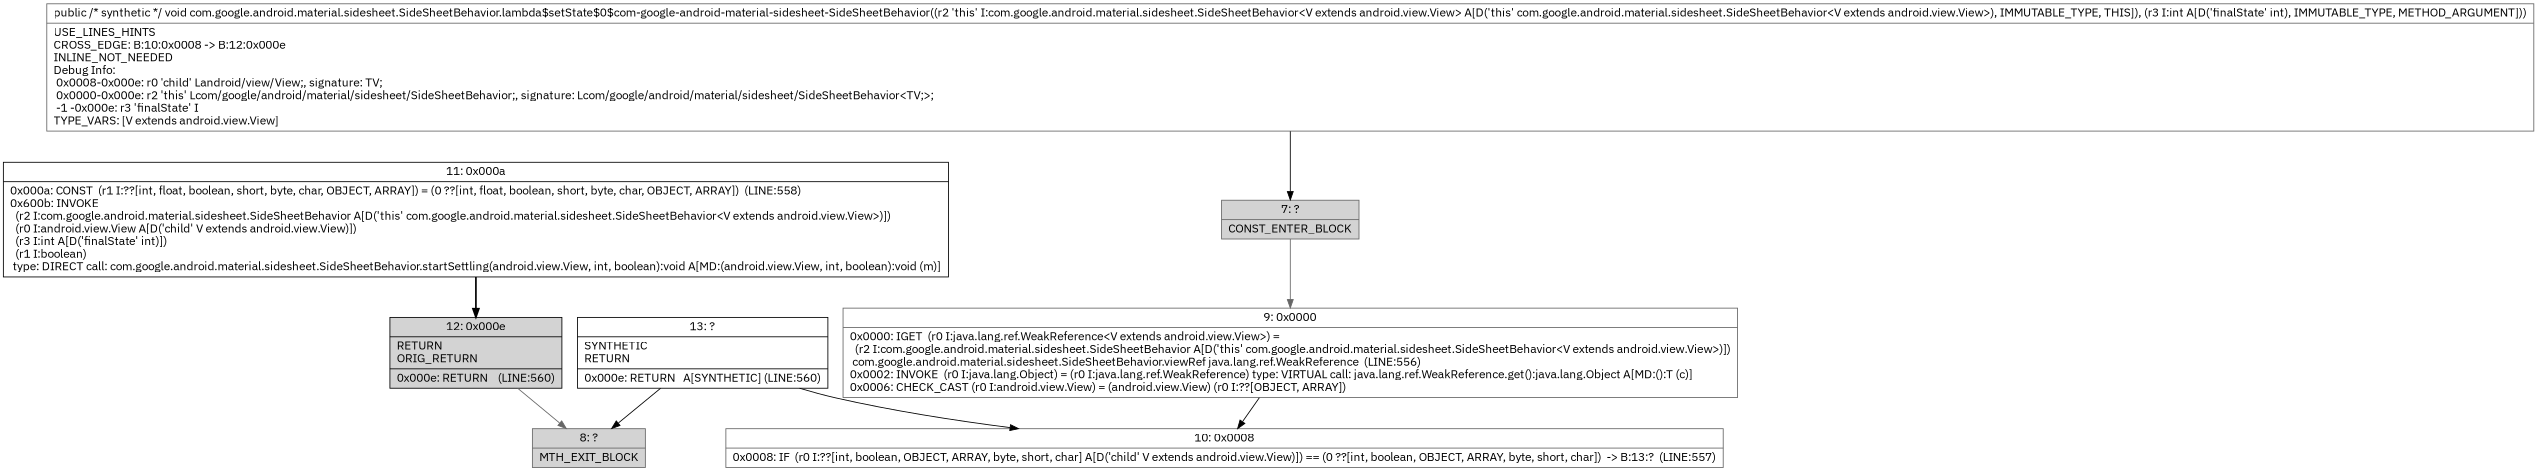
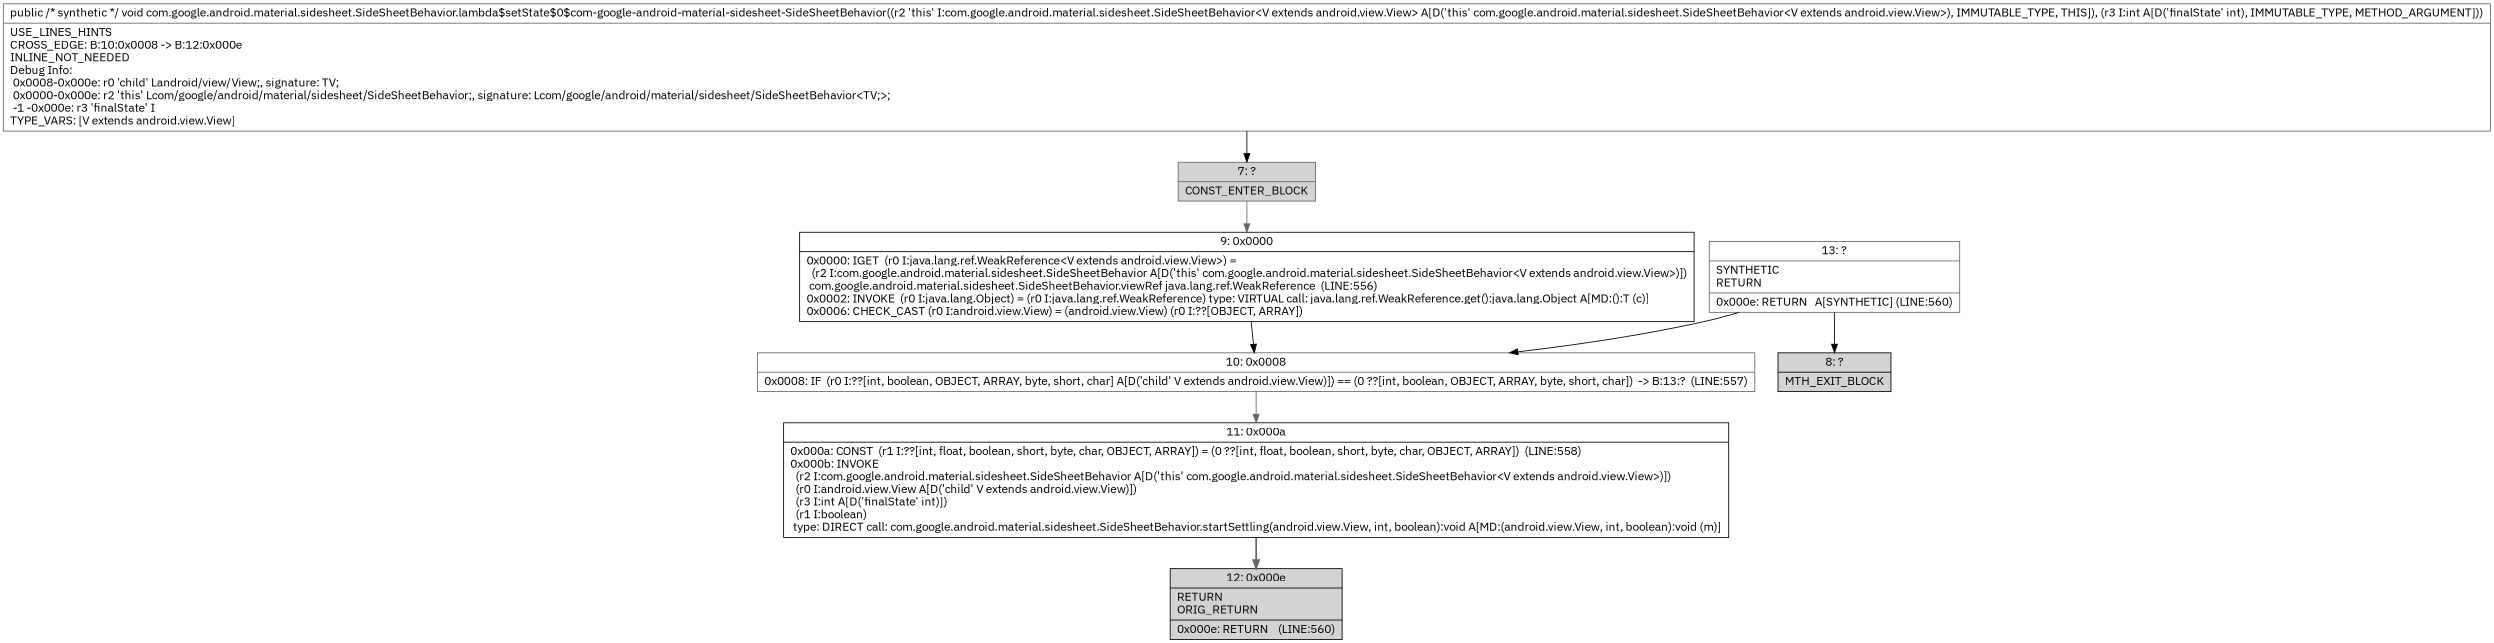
node "11: 0x000a": text "0x600b: INVOKE" -> "0x000b: INVOKE"
edge "11: 0x000a" -> "12: 0x000e": color black -> gray40
node "13: ?": color black -> gray40
node "9: 0x0000": color gray40 -> black
edge "10: 0x0008" -> "11: 0x000a": added
edge "12: 0x000e" -> "8: ?": removed
node "8: ?": color gray40 -> black
